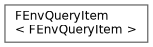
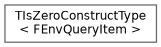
node "FEnvQueryItem < FEnvQueryItem >": label "FEnvQueryItem < FEnvQueryItem >" -> "TIsZeroConstructType < FEnvQueryItem >"
